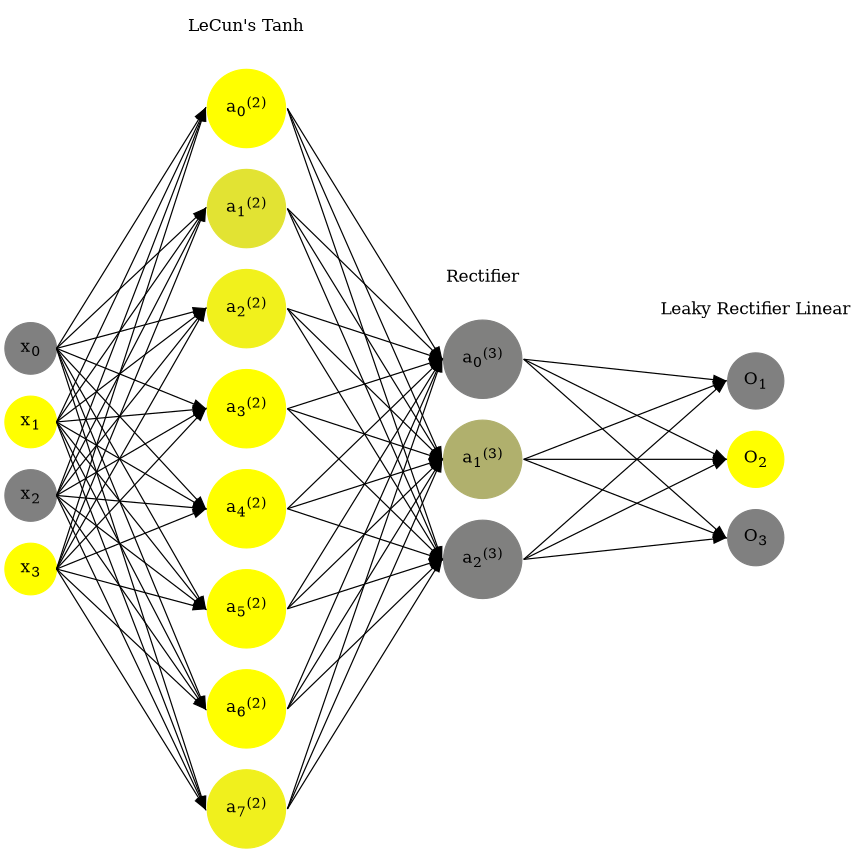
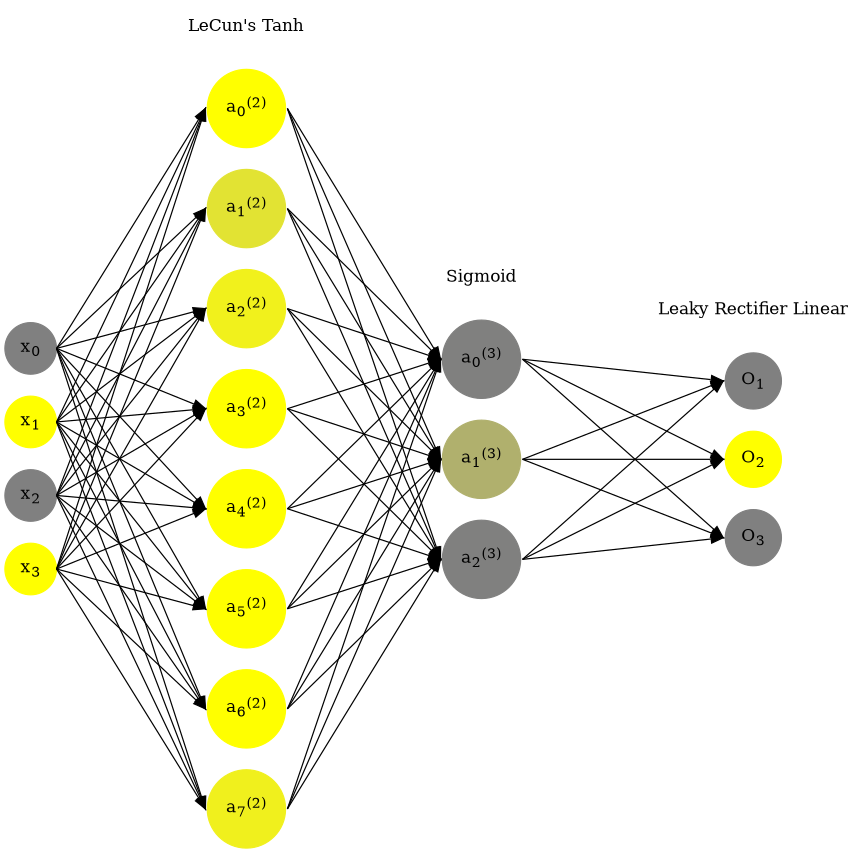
node "Rectifier": label "Rectifier" -> "Sigmoid"
